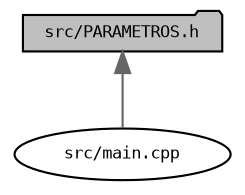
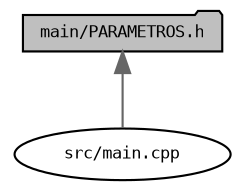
node "src/PARAMETROS.h": label "src/PARAMETROS.h" -> "main/PARAMETROS.h"
